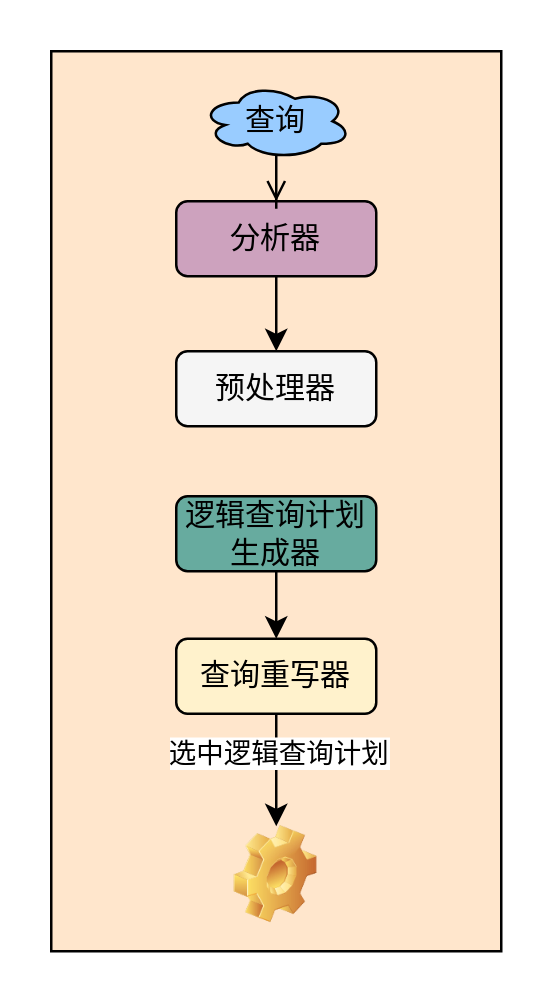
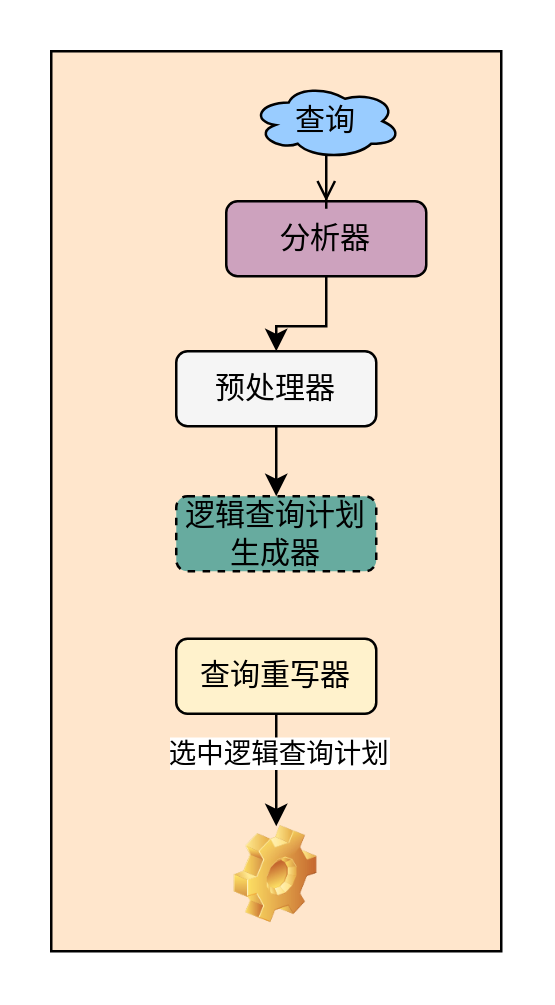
node "查询": moved (276, 121) -> (326, 121)
node "分析器": moved (276, 239) -> (326, 239)
edge "预处理器" -> "逻辑查询计划生成器": added
node "逻辑查询计划生成器": style solid -> dashed
edge "逻辑查询计划生成器" -> "查询重写器": removed
